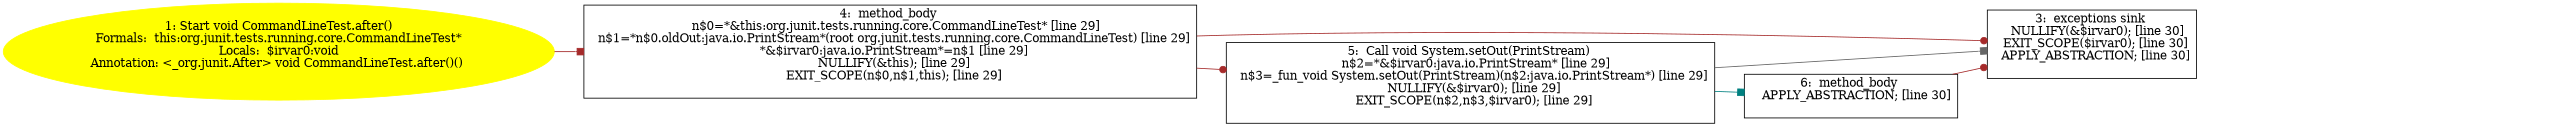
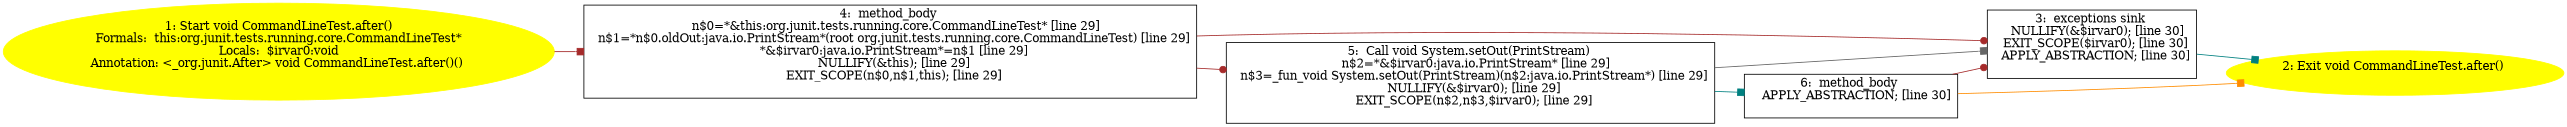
node "2: Exit void CommandLineTest.after()": added
